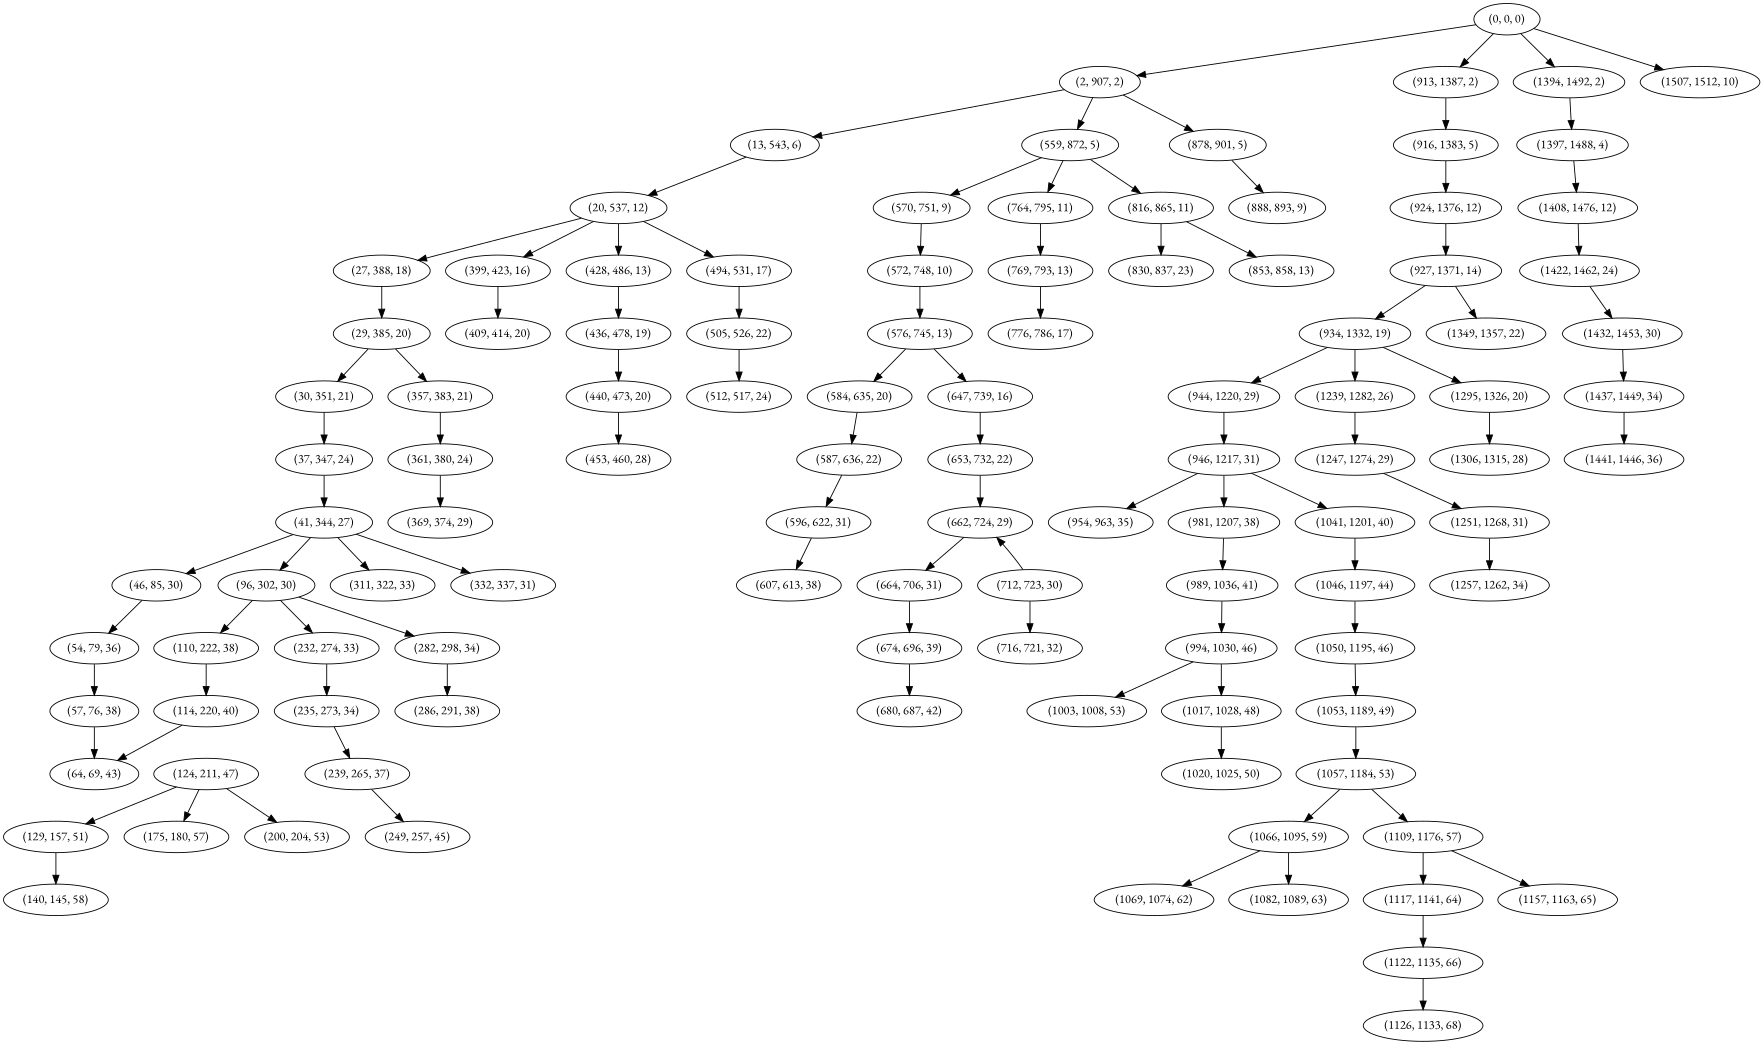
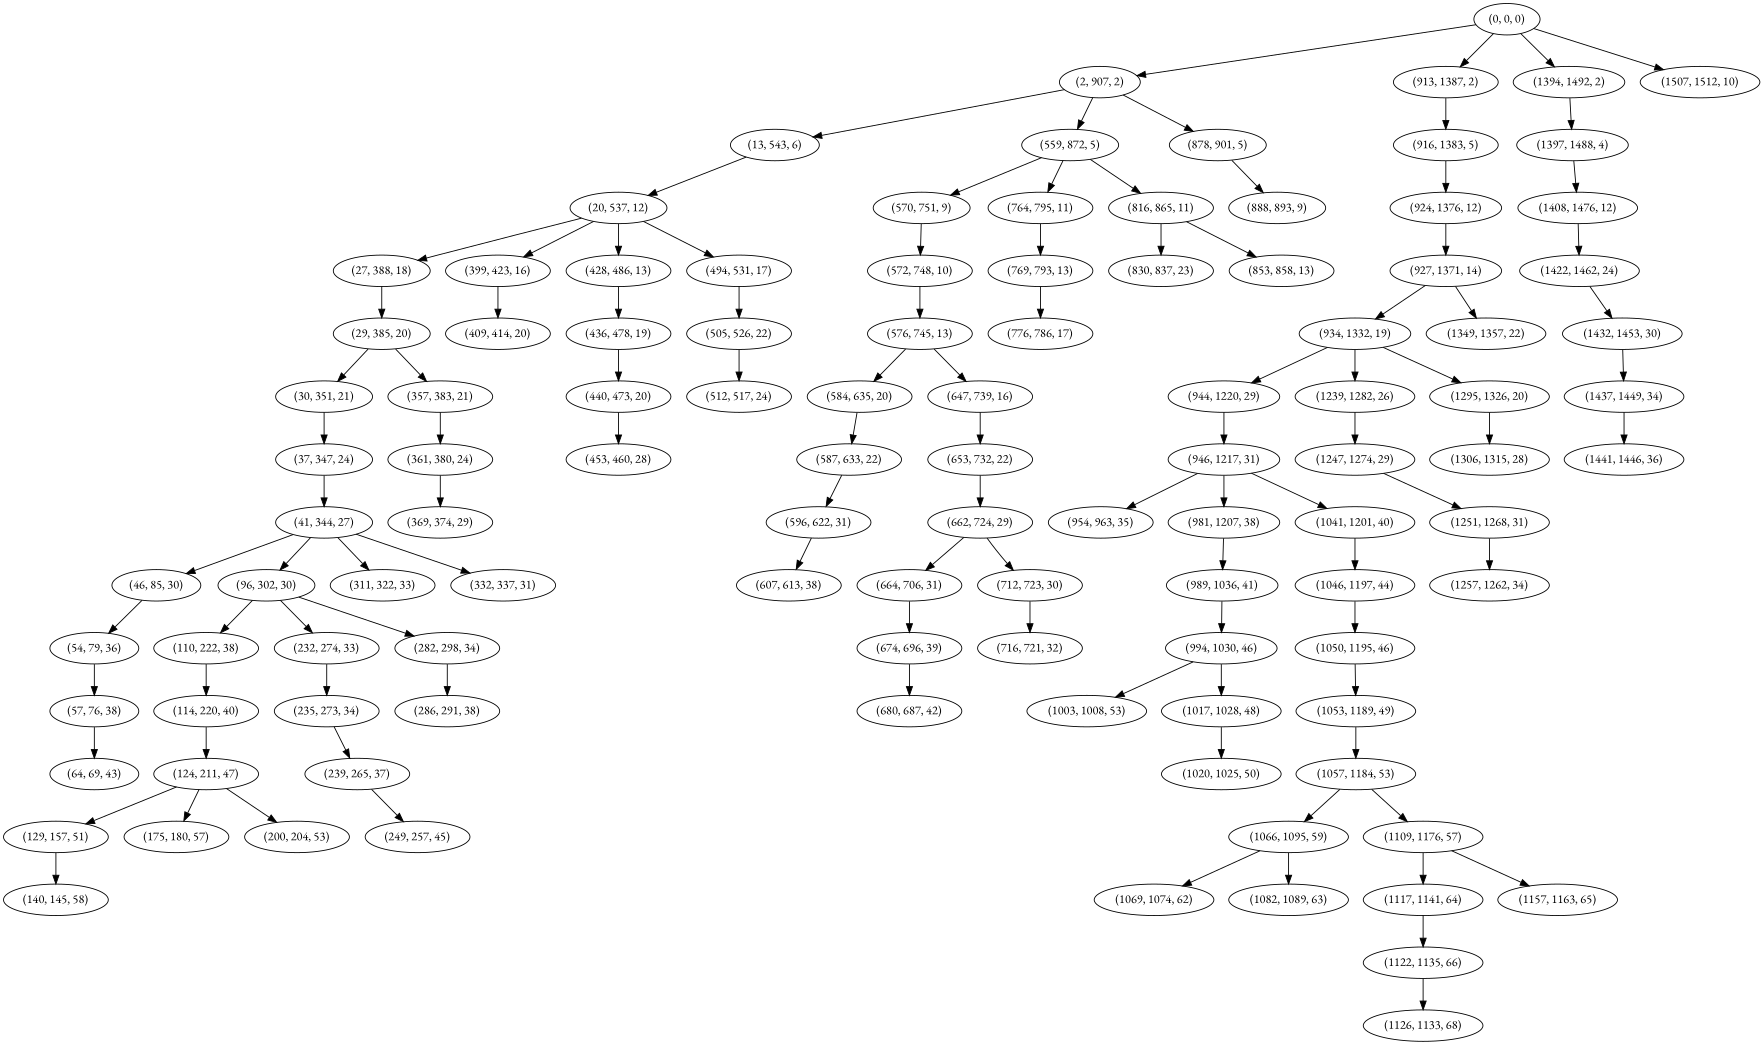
node "(587, 636, 22)": label "(587, 636, 22)" -> "(587, 633, 22)"
edge "(712, 723, 30)" -> "(662, 724, 29)": reversed
edge "(114, 220, 40)" -> "(64, 69, 43)": now "(114, 220, 40)" -> "(124, 211, 47)"
